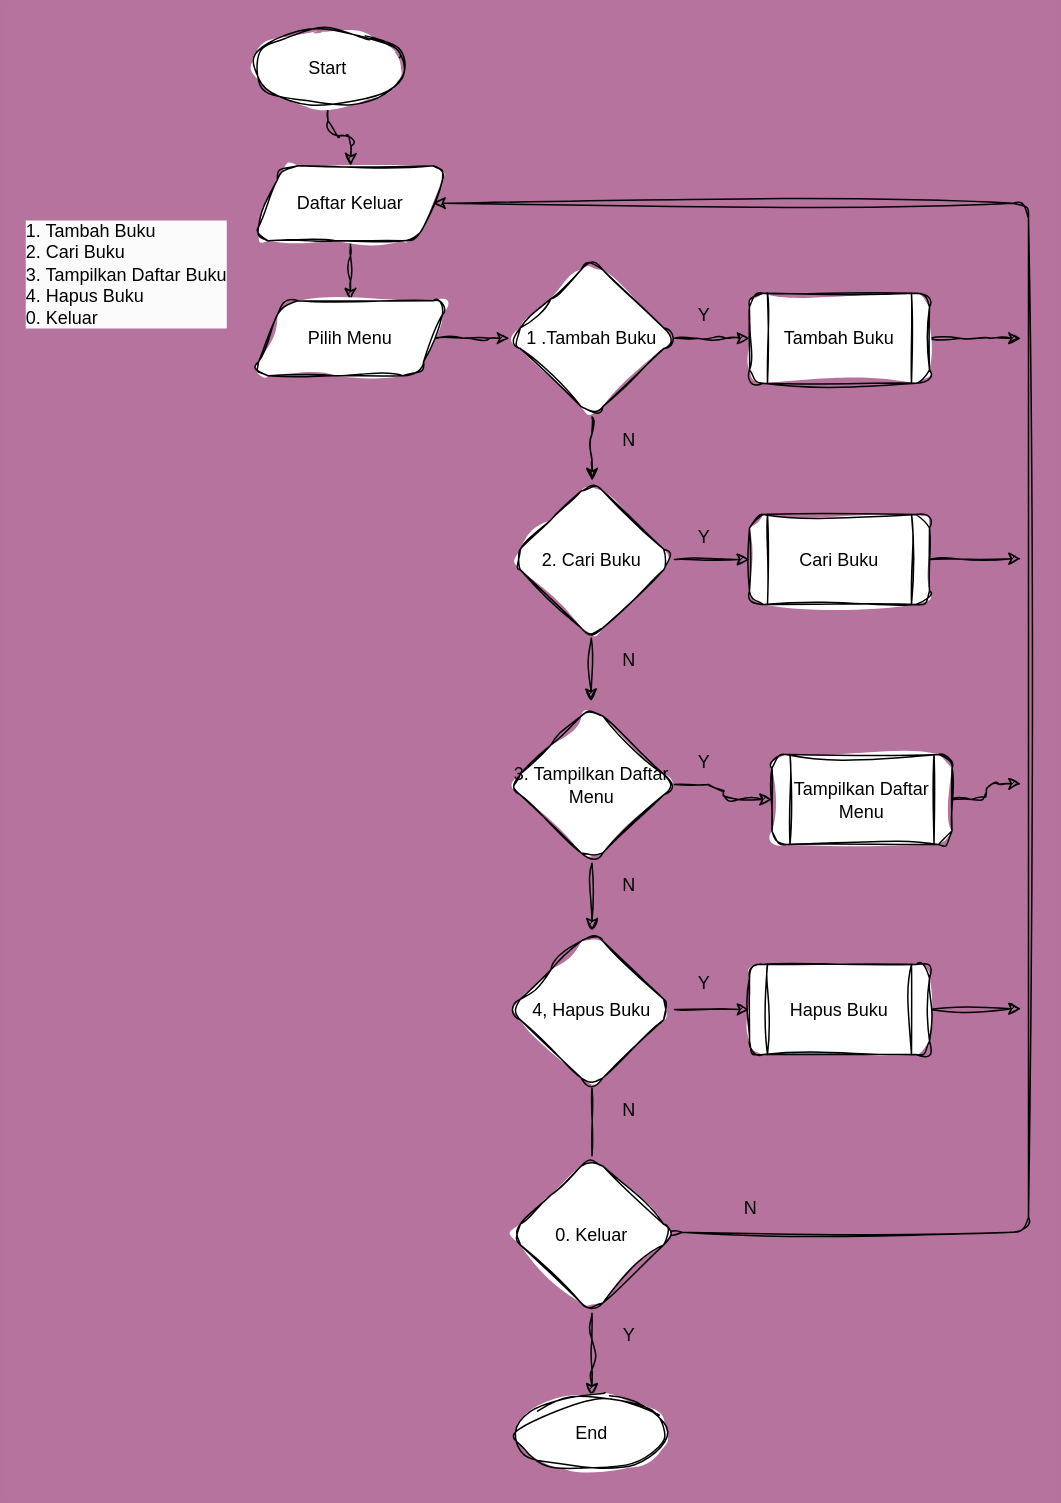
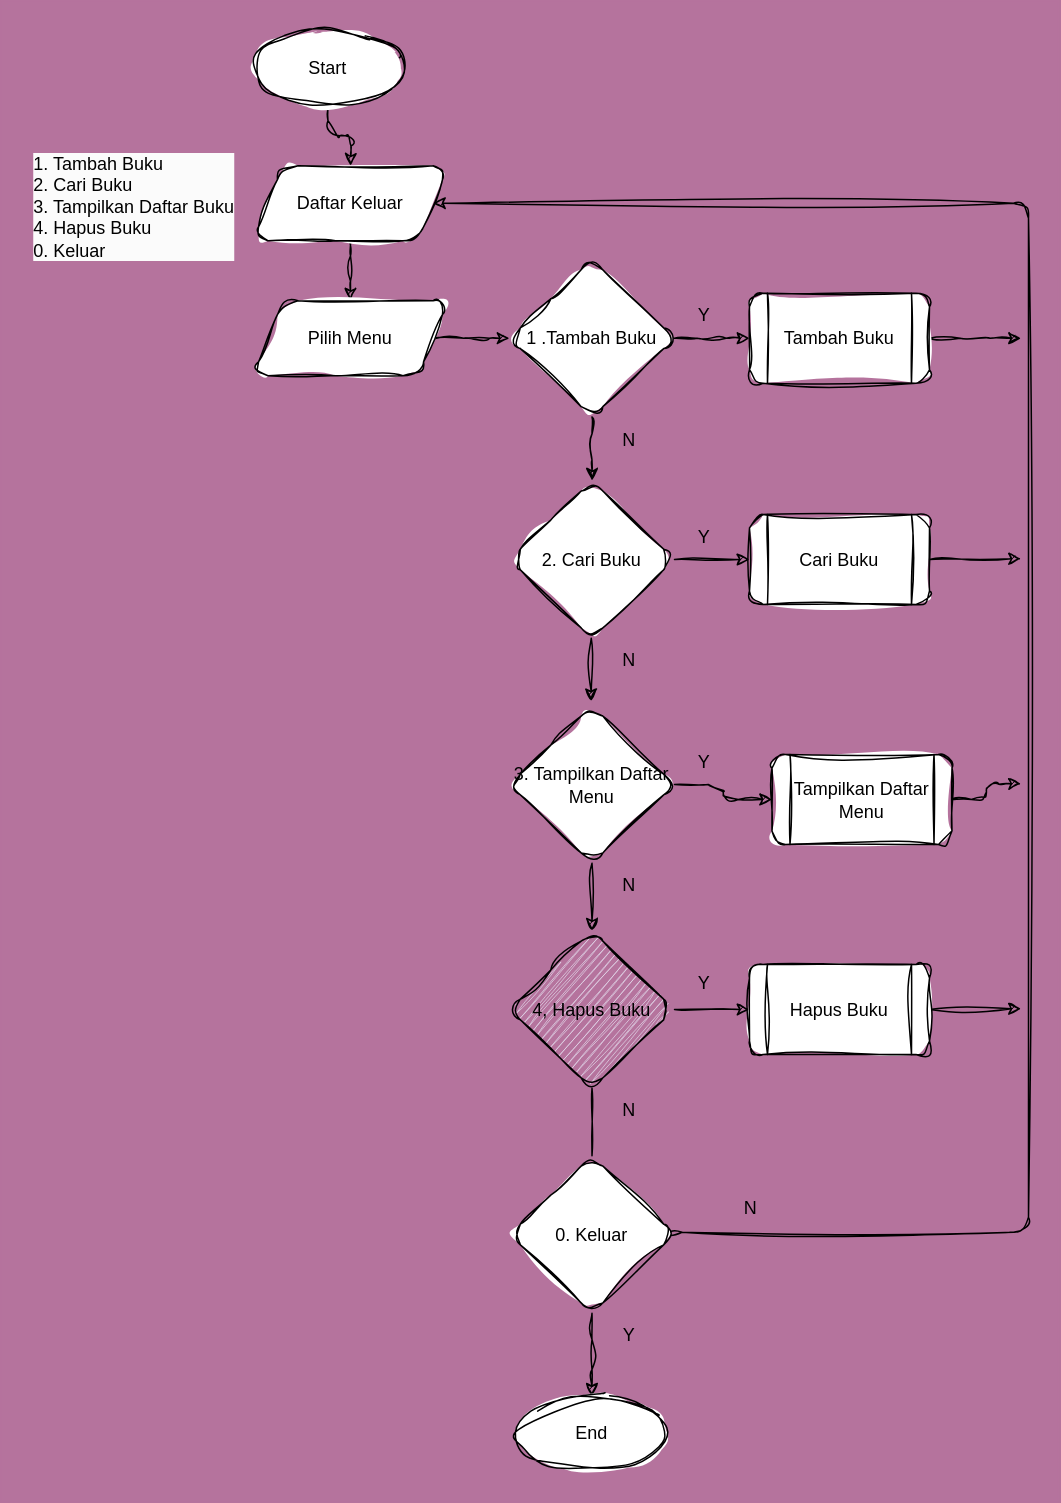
node "1. Tambah Buku 2. Cari Buku 3. Tampilkan Daftar Buku 4. Hapus Buku 0. Keluar": moved (128, 271) -> (136, 203)
node "4, Hapus Buku": fillcolor #ffffff -> #e1d5e7
